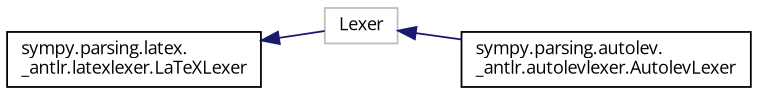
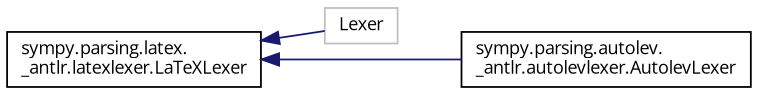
edge "sympy.parsing.autolev. _antlr.autolevlexer.AutolevLexer" -> "Lexer": now "sympy.parsing.autolev. _antlr.autolevlexer.AutolevLexer" -> "sympy.parsing.latex. _antlr.latexlexer.LaTeXLexer"
